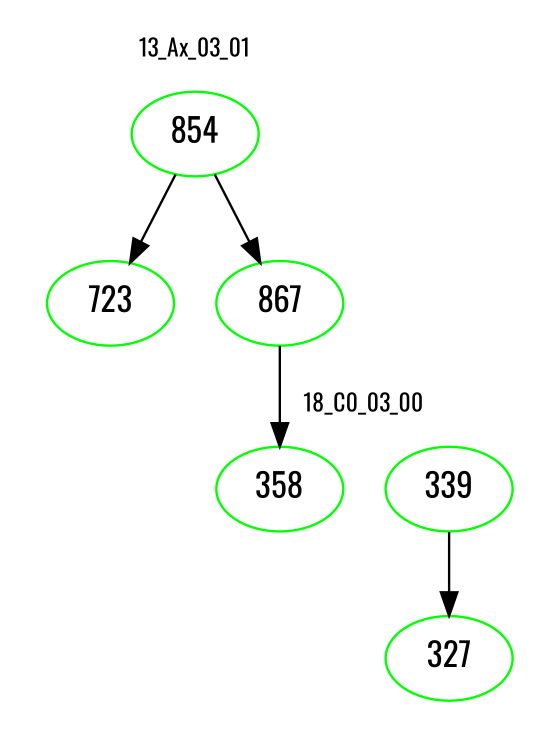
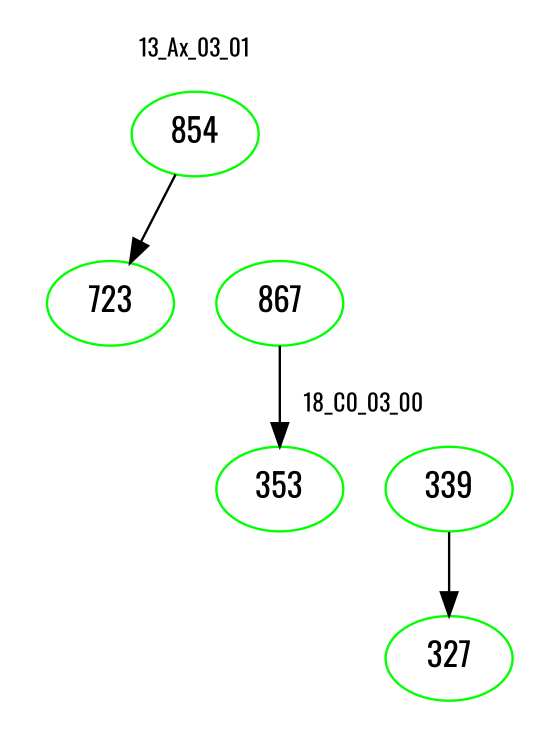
edge "854" -> "867": removed
node "358": label "358" -> "353"
